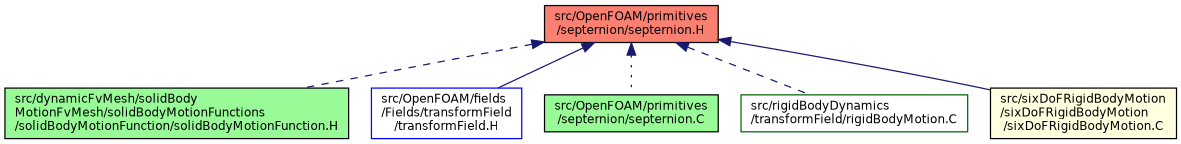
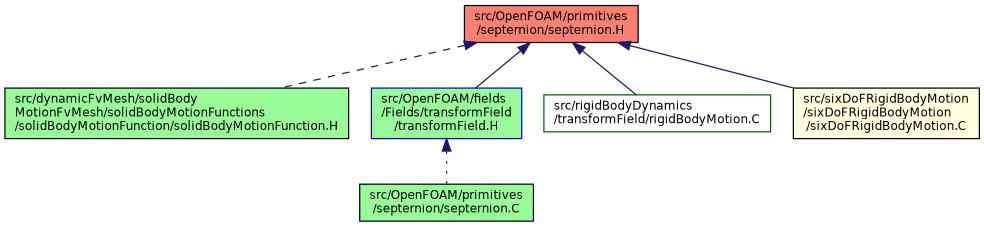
edge "src/rigidBodyDynamics /transformField/rigidBodyMotion.C" -> "src/OpenFOAM/primitives /septernion/septernion.H": style dashed -> solid
edge "src/OpenFOAM/primitives /septernion/septernion.C" -> "src/OpenFOAM/primitives /septernion/septernion.H": now "src/OpenFOAM/primitives /septernion/septernion.C" -> "src/OpenFOAM/fields /Fields/transformField /transformField.H"
node "src/OpenFOAM/fields /Fields/transformField /transformField.H": fillcolor white -> palegreen
